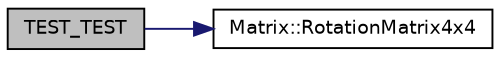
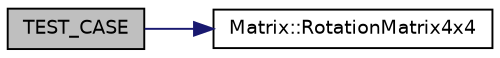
node "TEST_TEST": label "TEST_TEST" -> "TEST_CASE"
